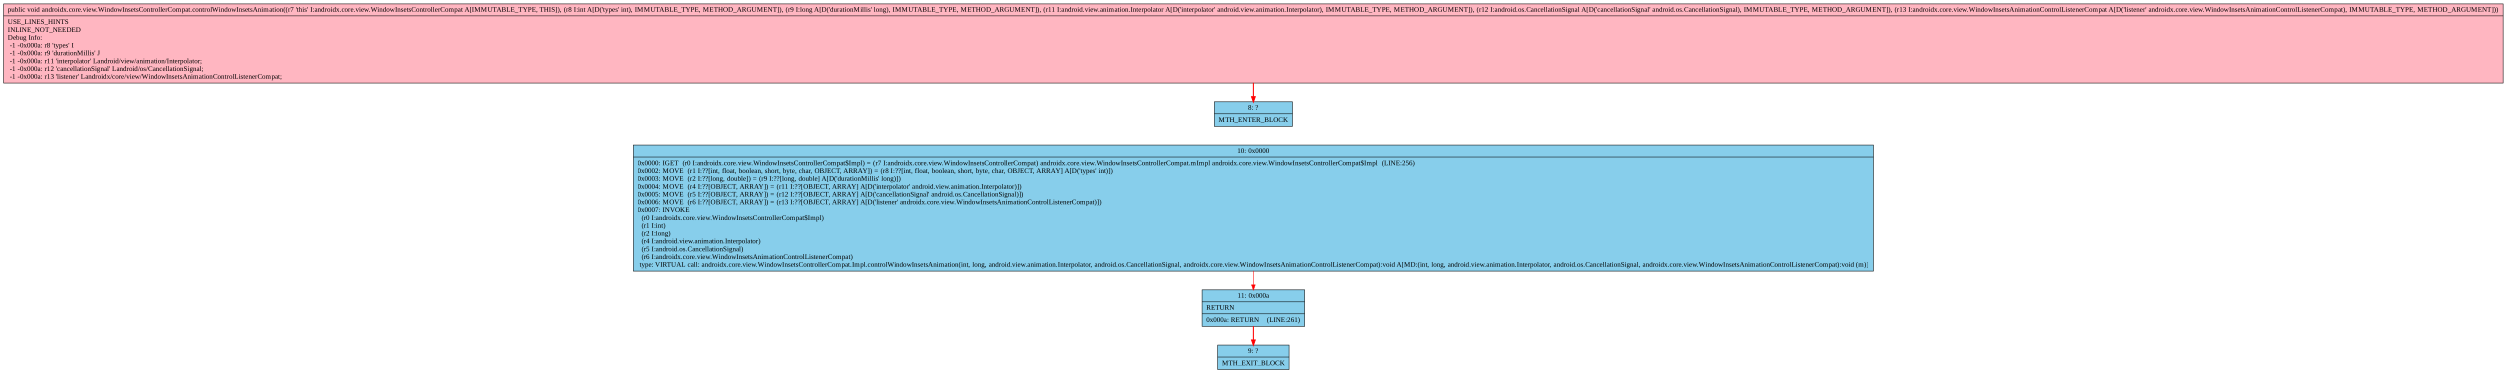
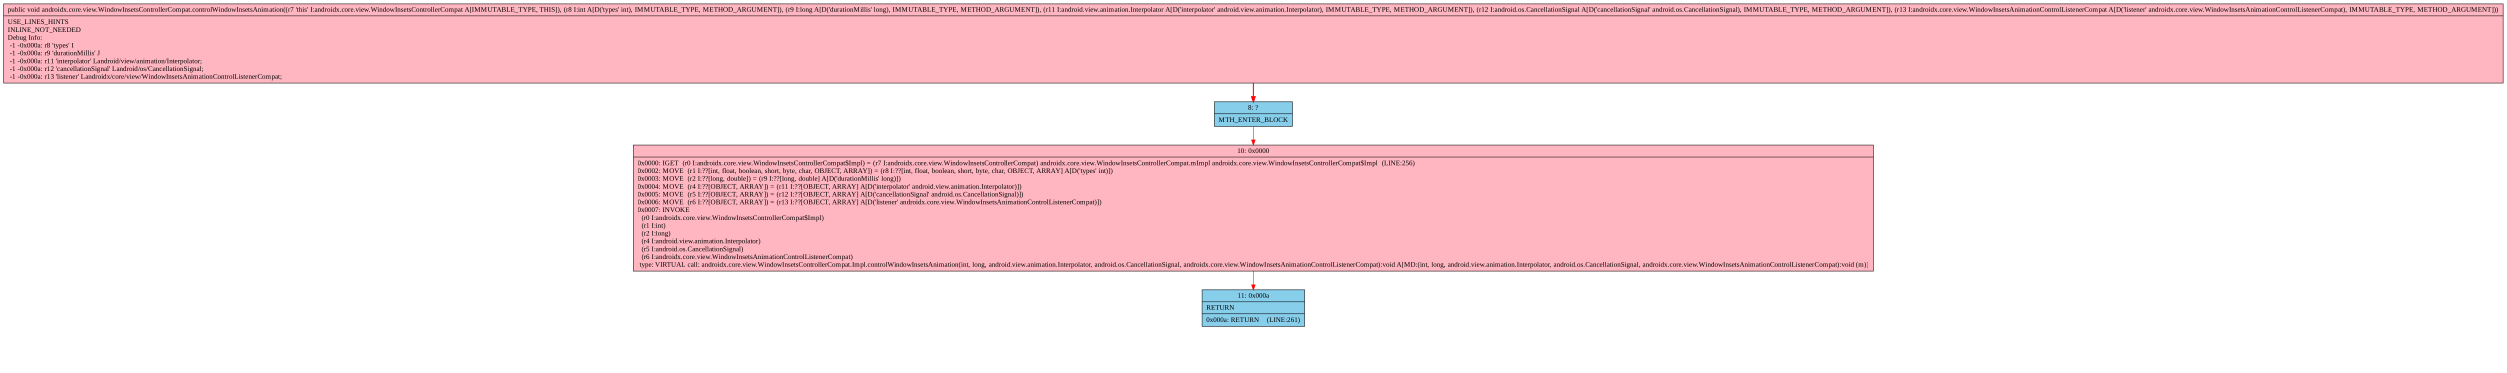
edge "8: ?" -> "10: 0x0000": added
node "10: 0x0000": fillcolor skyblue -> lightpink
node "9: ?": removed
